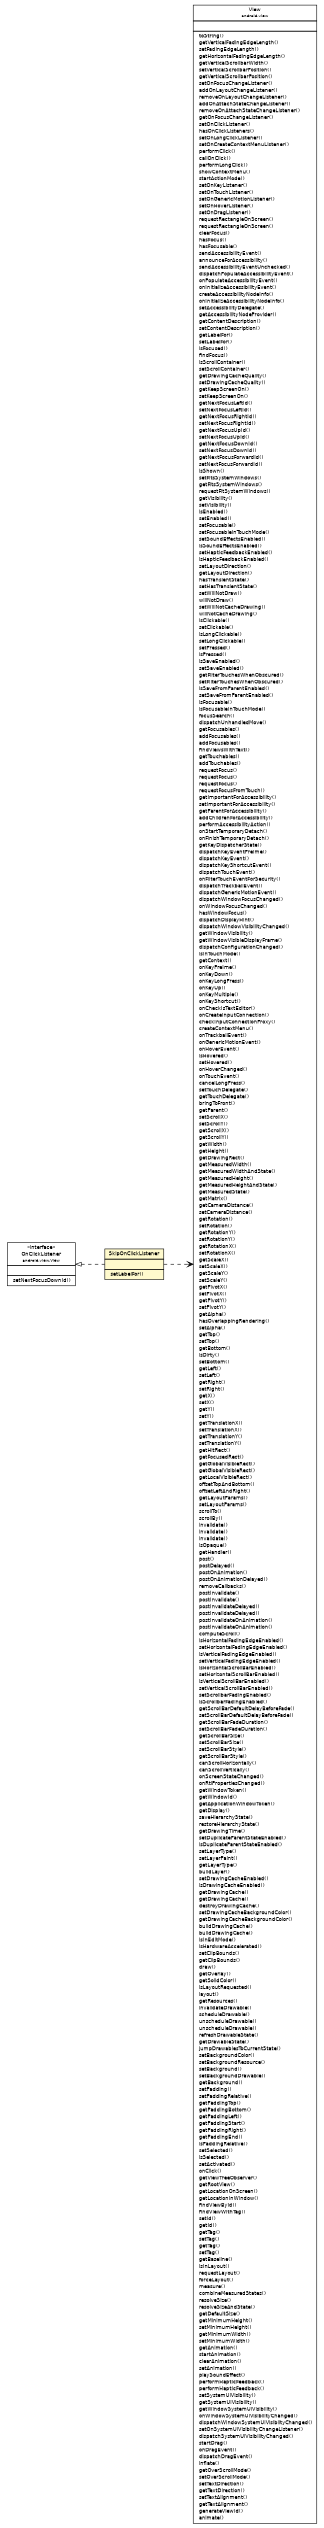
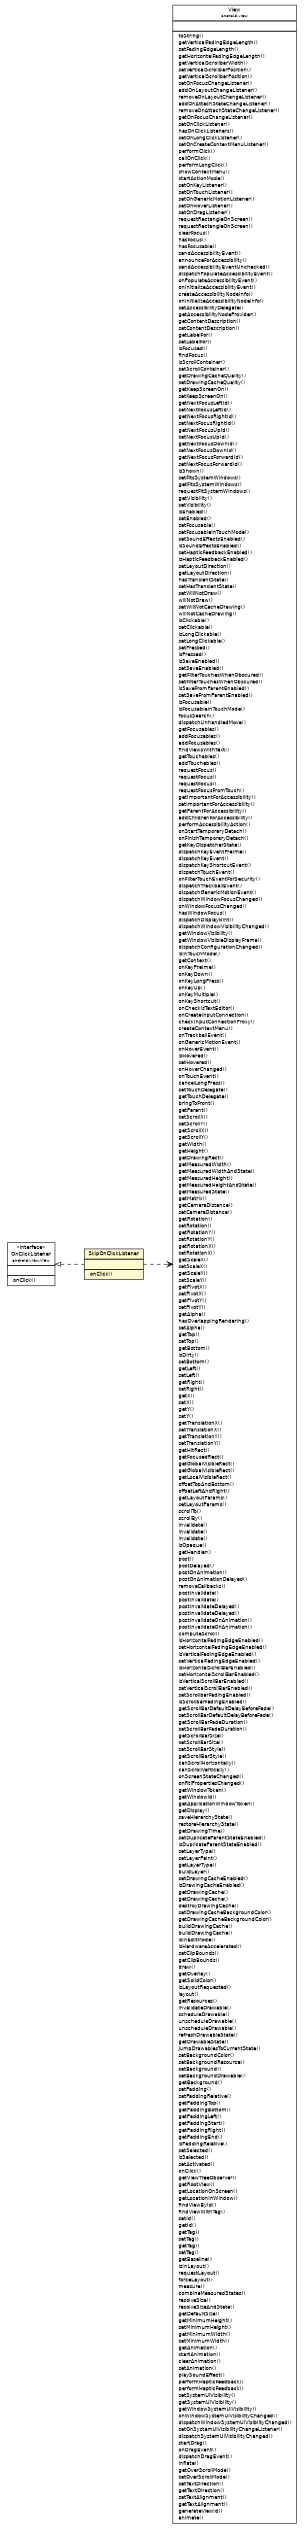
node "SkipOnClickListener": text "setLabelFor()" -> "onClick()"
node "OnClickListener": text "setNextFocusDownId()" -> "onClick()"
